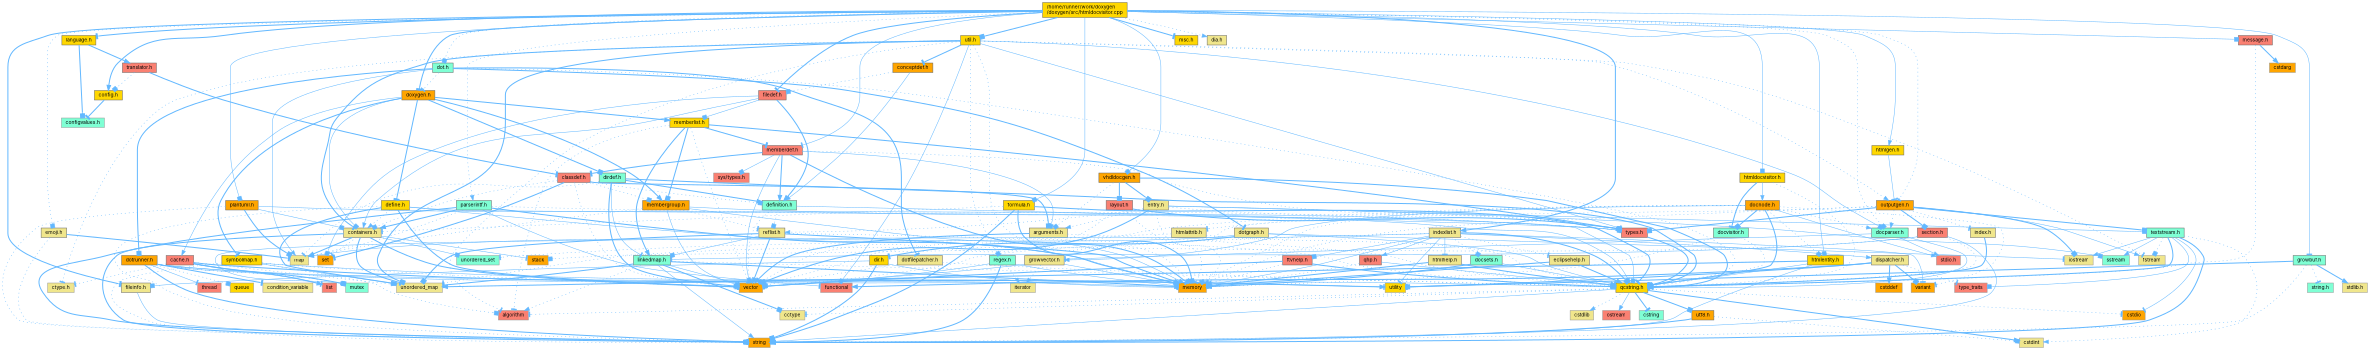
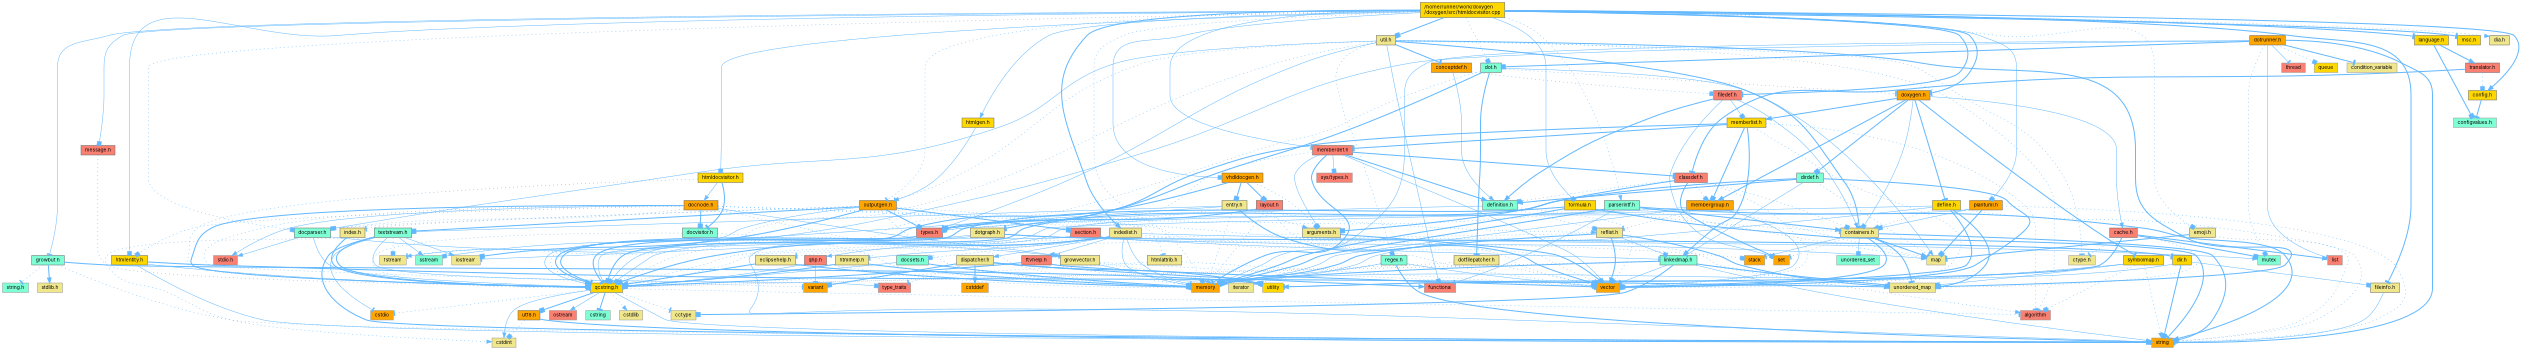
node "util.h": fillcolor gold -> khaki
node "cstdarg": removed
edge "dot.h" -> "dotrunner.h": reversed
edge "util.h" -> "memory": now "/home/runner/work/doxygen /doxygen/src/htmldocvisitor.cpp" -> "memory"
edge "indexlist.h" -> "variant": now "qhp.h" -> "variant"
edge "htmlattrib.h" -> "unordered_set": now "htmlattrib.h" -> "vector"
edge "growvector.h" -> "vector": style solid -> dotted
edge "qcstring.h" -> "cstdint": style bold -> solid
